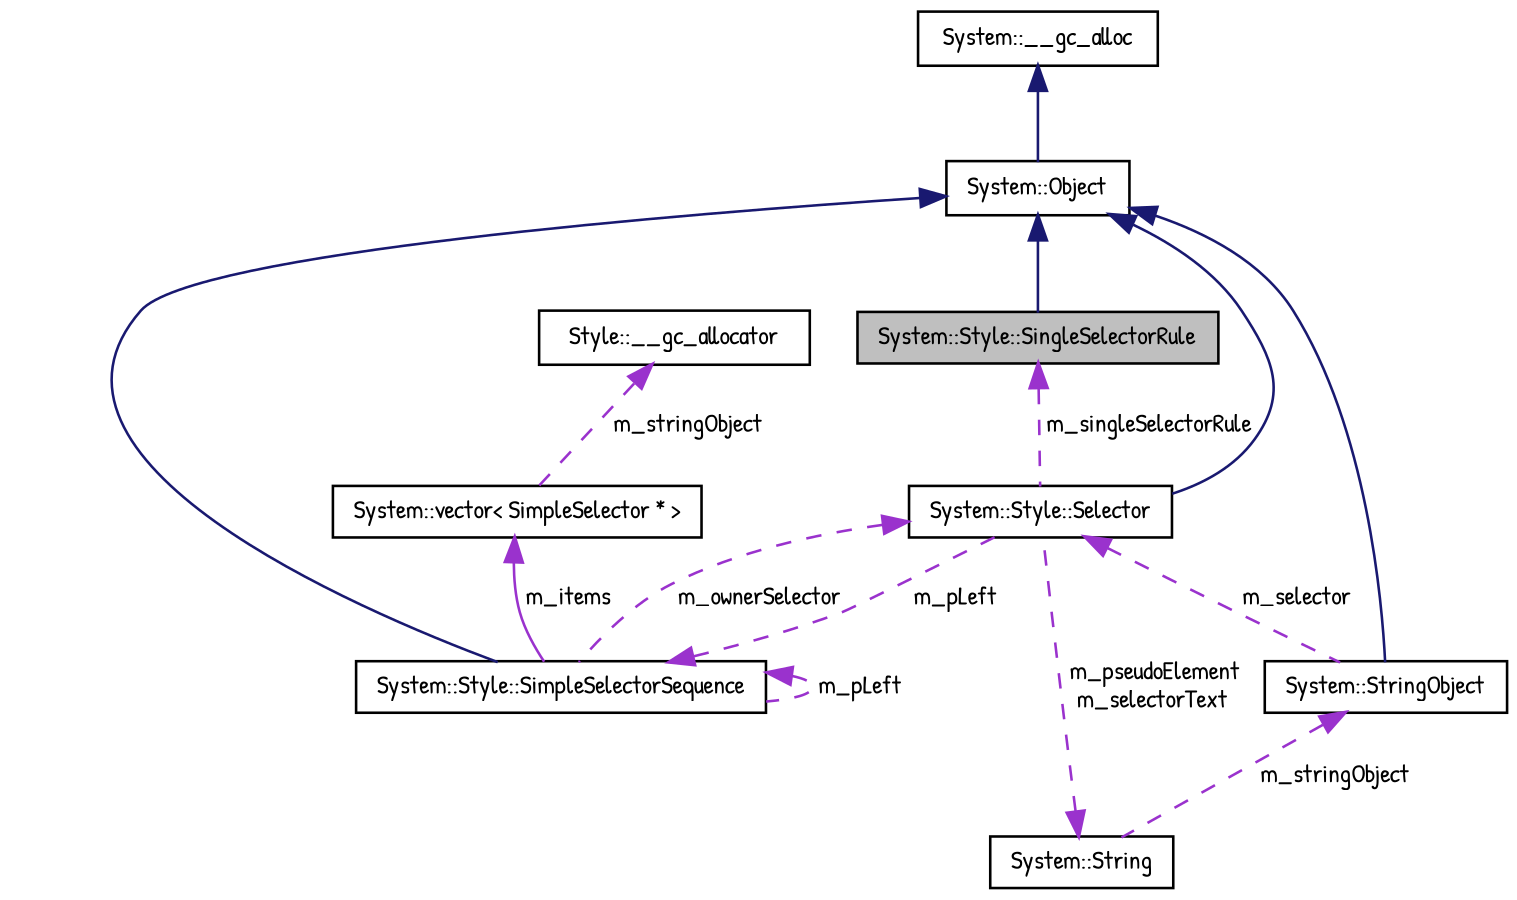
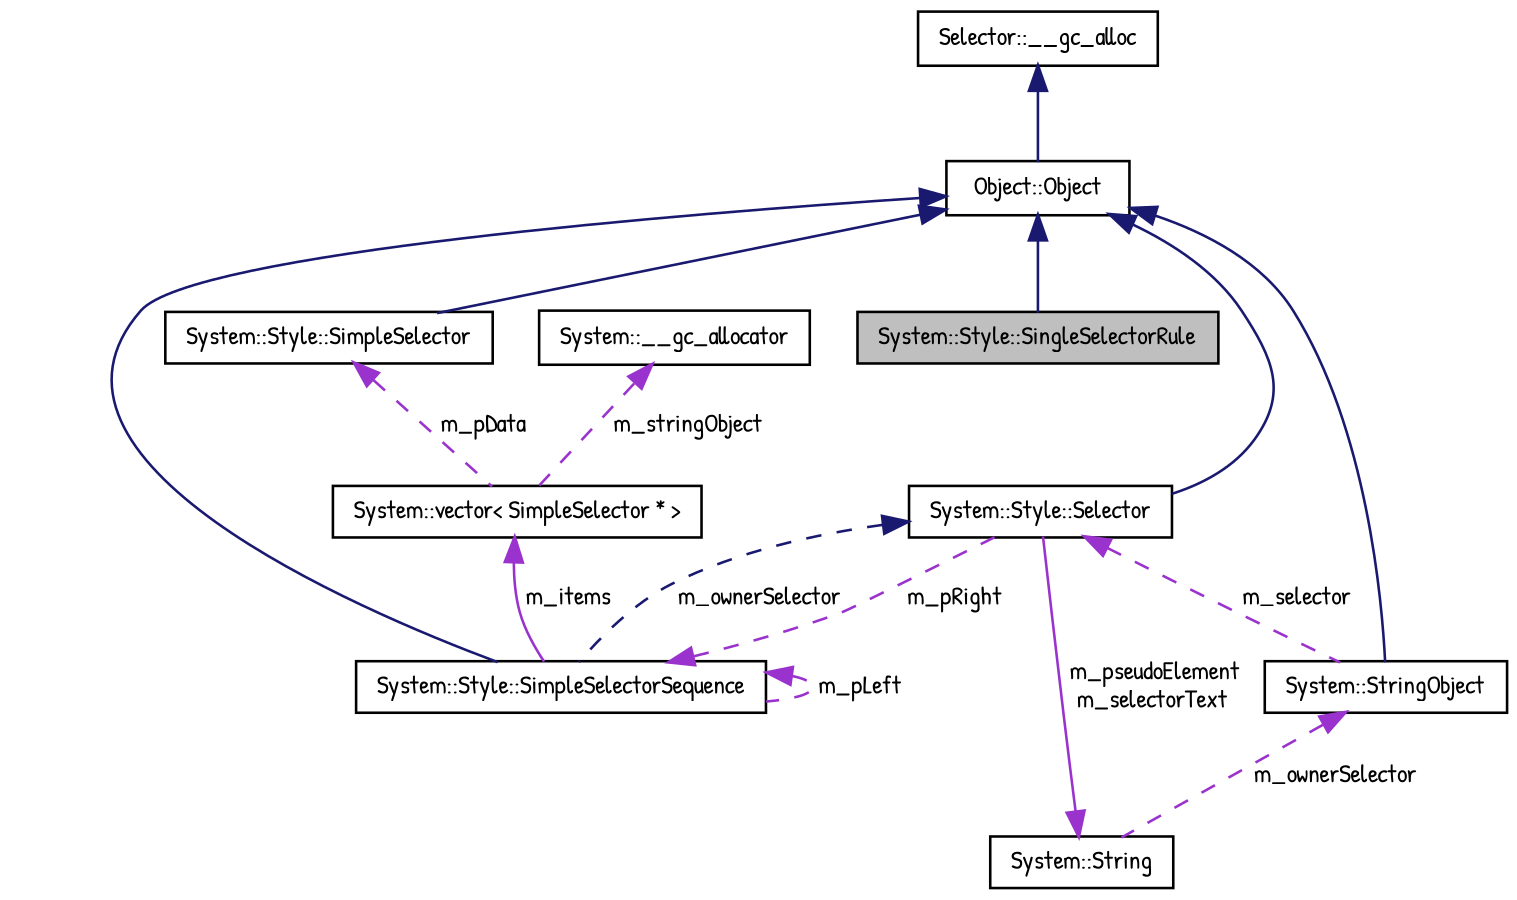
node "System::__gc_alloc": label "System::__gc_alloc" -> "Selector::__gc_alloc"
node "System::Object": label "System::Object" -> "Object::Object"
node "System::Style::SimpleSelector": added
node "Style::__gc_allocator": label "Style::__gc_allocator" -> "System::__gc_allocator"
edge "System::Style::Selector" -> "System::Style::SingleSelectorRule": removed, label "m_singleSelectorRule"
edge "System::Style::SimpleSelectorSequence" -> "System::Style::Selector": color darkorchid3 -> midnightblue
edge "System::Style::Selector" -> "System::Style::SimpleSelectorSequence": label " m_pLeft" -> " m_pRight"
edge "System::Style::Selector" -> "System::String": style dashed -> solid
edge "System::String" -> "System::StringObject": label " m_stringObject" -> " m_ownerSelector"
